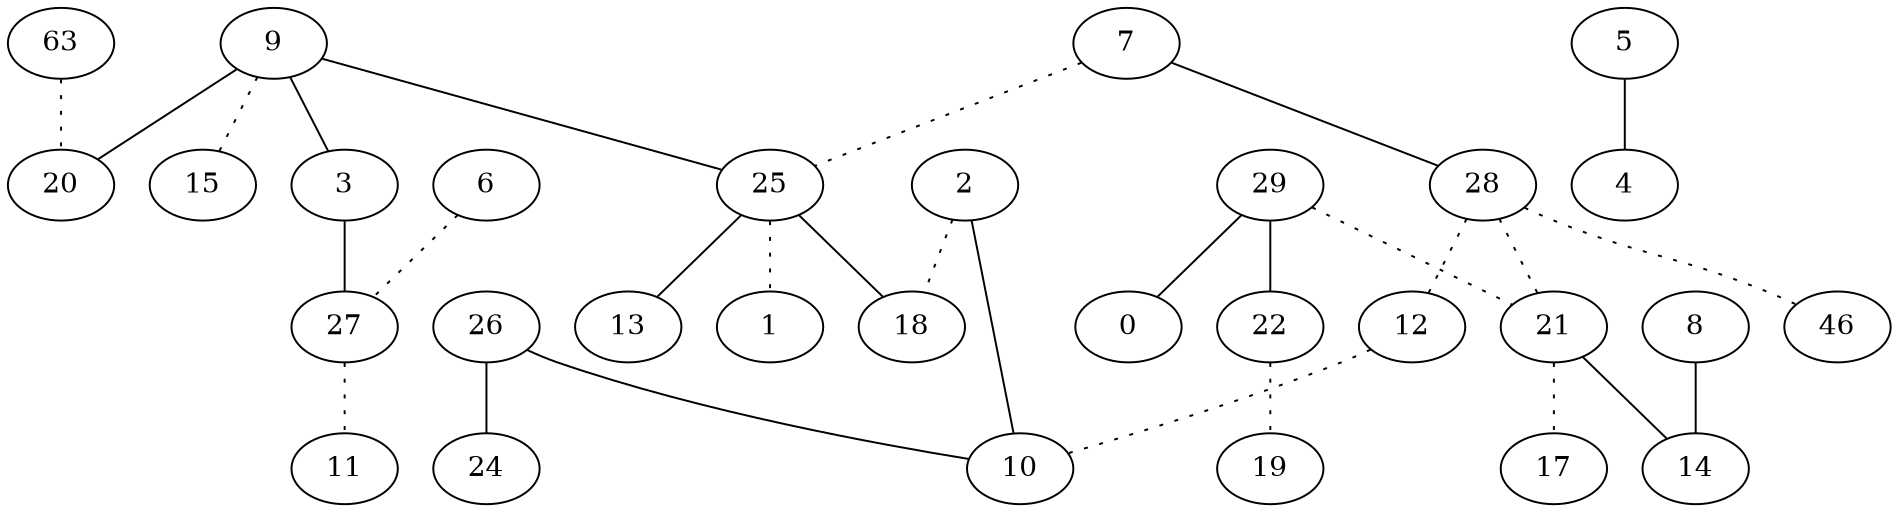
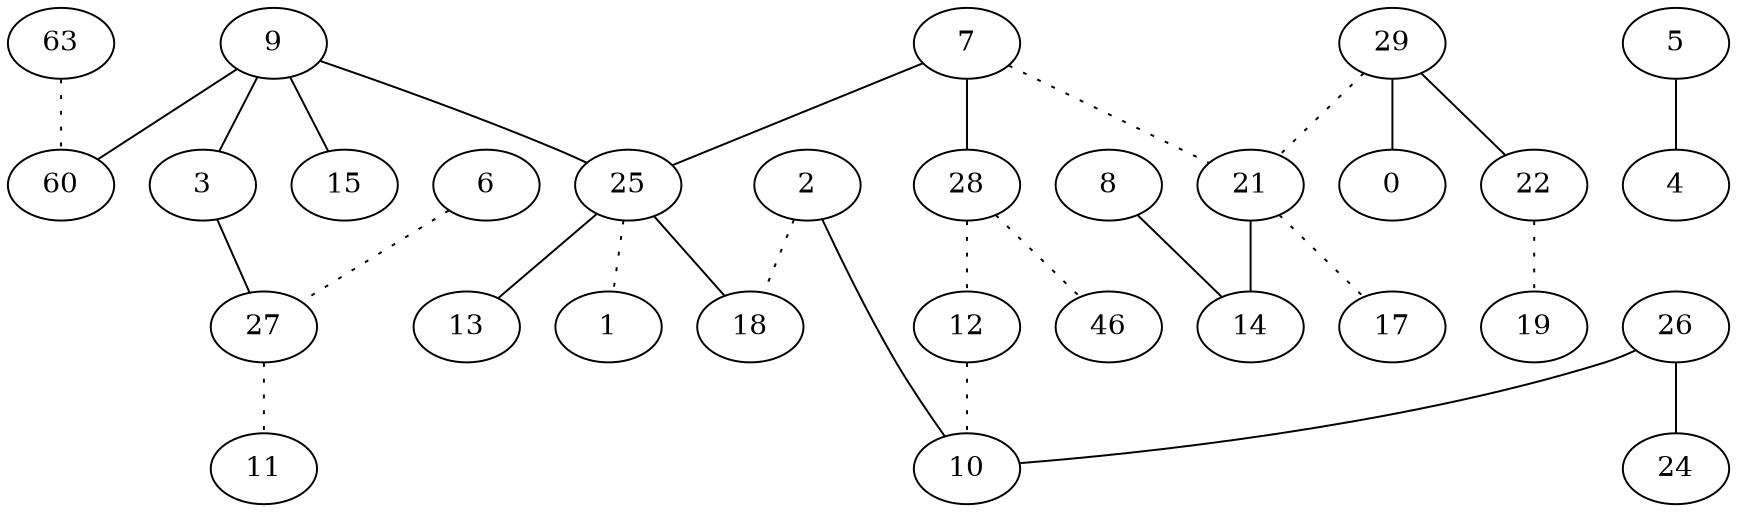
edge "9" -- "15": style dotted -> solid
edge "7" -- "25": style dotted -> solid
node "20": label "20" -> "60"
edge "28" -- "21": now "7" -- "21"
